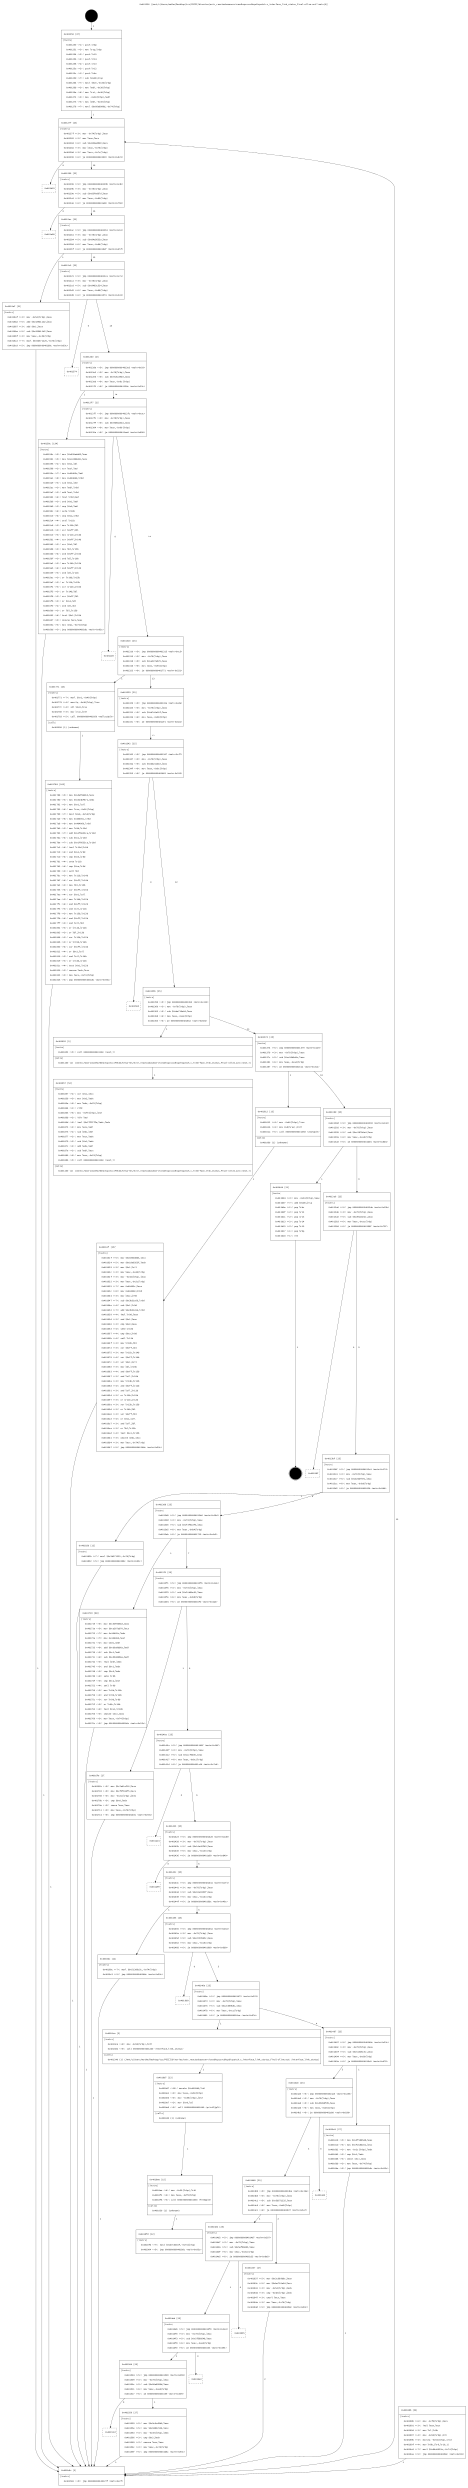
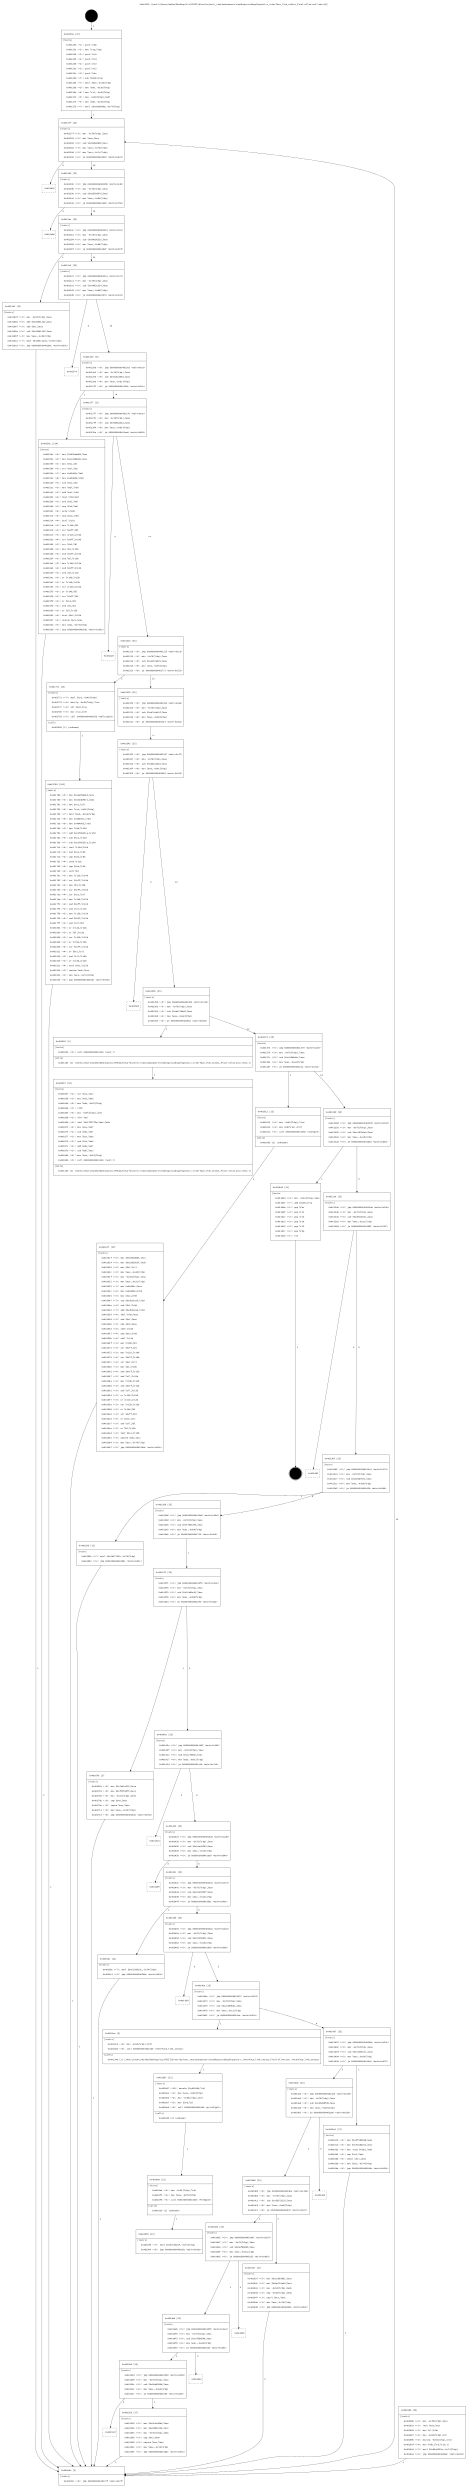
node "0x401719 [88]": removed
